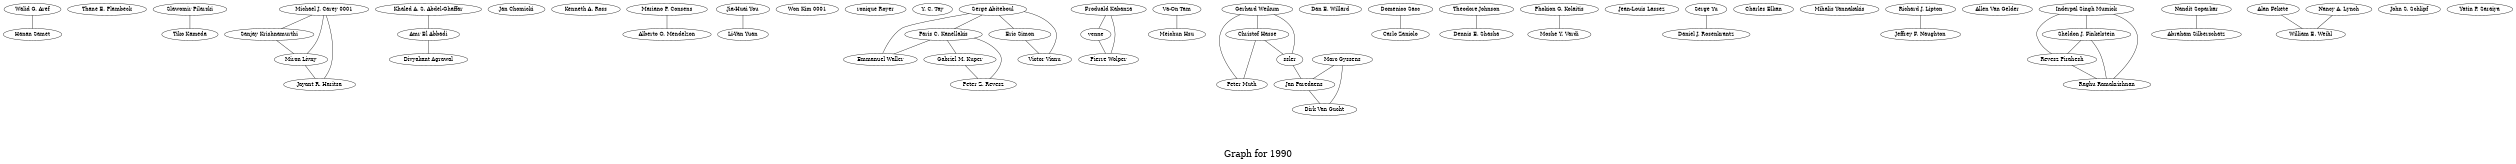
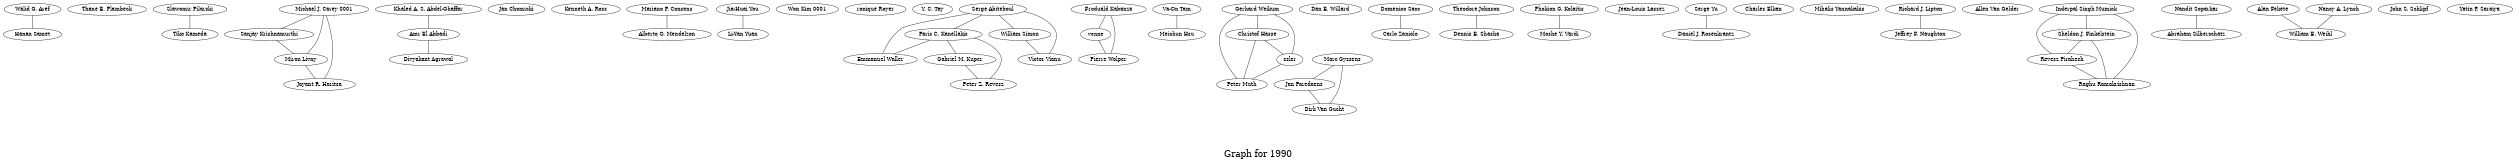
node "Eric Simon": label "Eric Simon" -> "William Simon"
edge "ssler" -- "Jan Paredaens": now "ssler" -- "Peter Muth"
